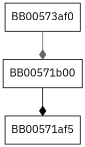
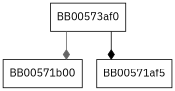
edge "BB00571b00" -> "BB00571af5": now "BB00573af0" -> "BB00571af5"
